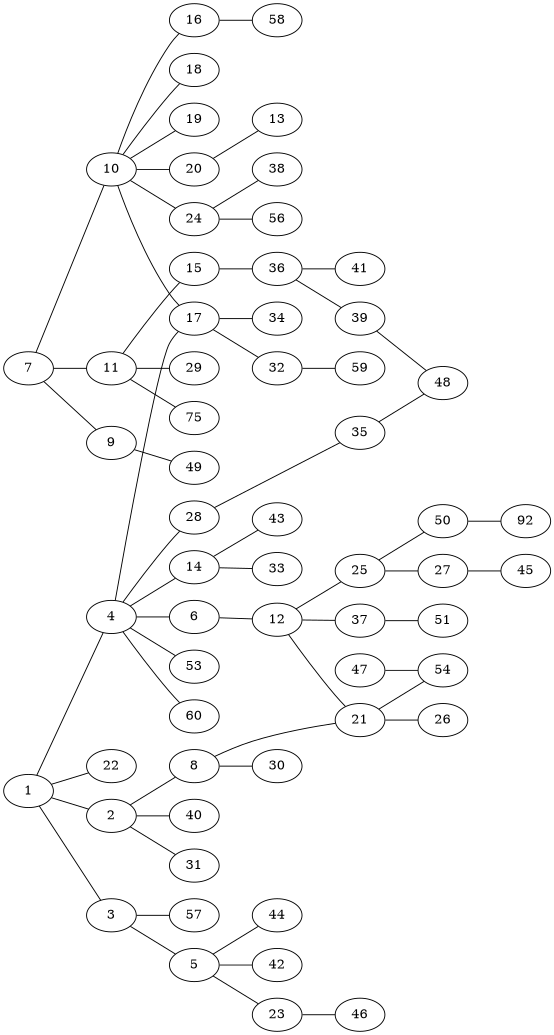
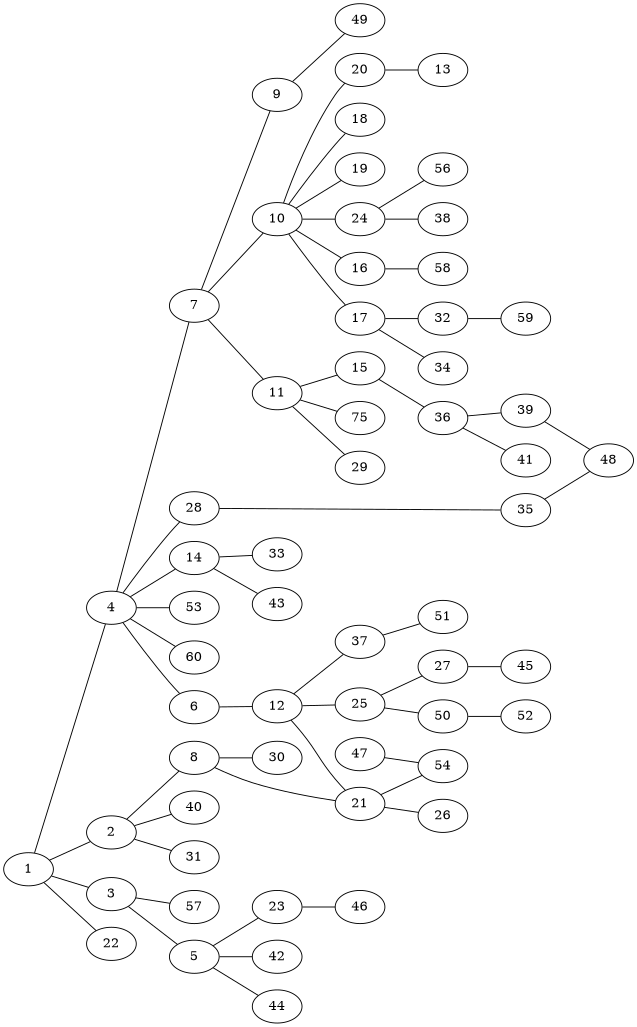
edge "17" -- "4": now "7" -- "4"
node "92": label "92" -> "52"
